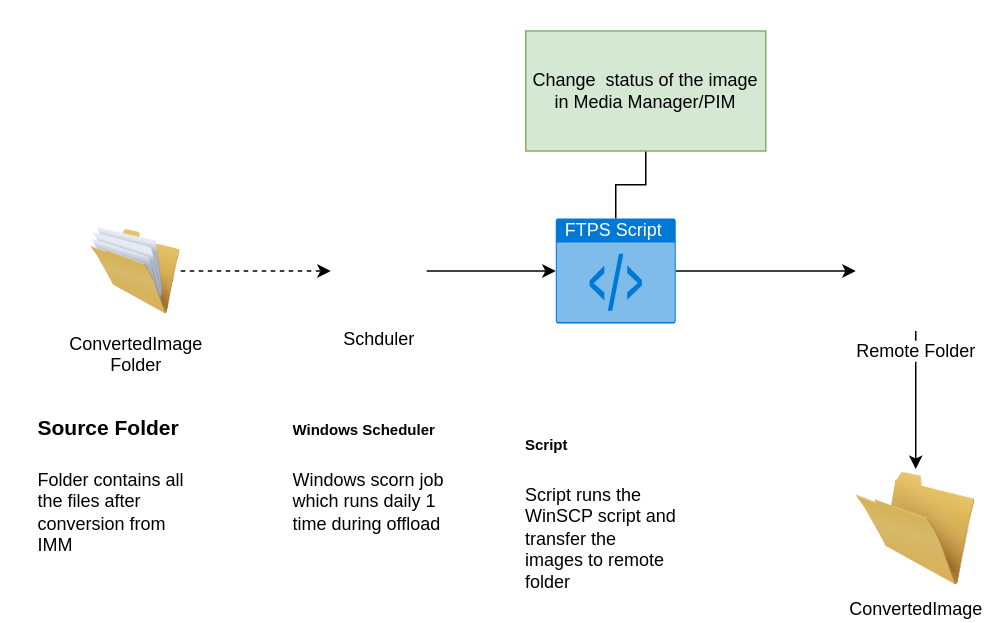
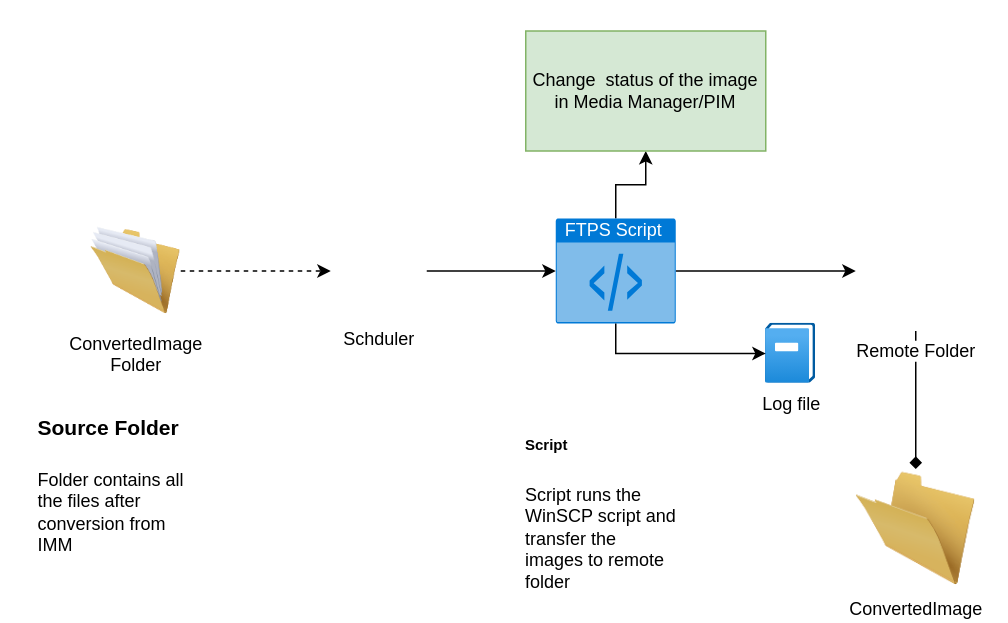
edge "Change status of the image in Media Manager/PIM" -- "FTPS Script": arrowhead none -> classic
edge "FTPS Script" -> "Log file": added
node "Log file": added
edge "Remote Folder" -> "ConvertedImage": arrowhead classic -> diamond
node "Windows SchedulerWindows scorn job which runs daily 1 time during offload": removed
